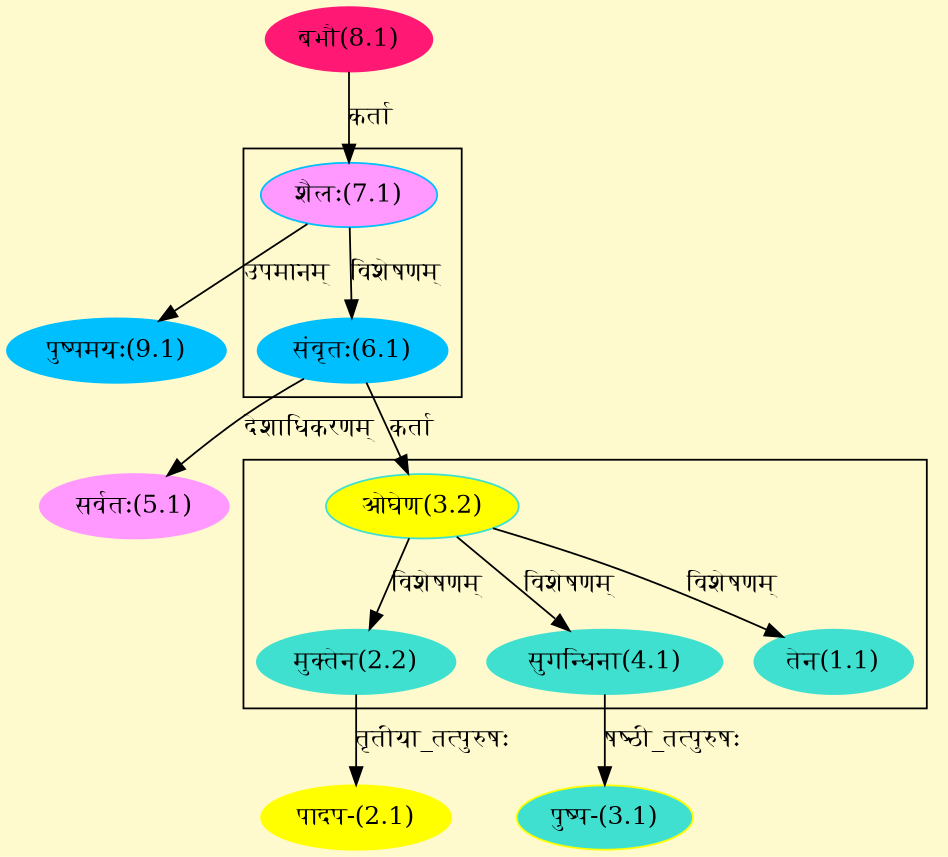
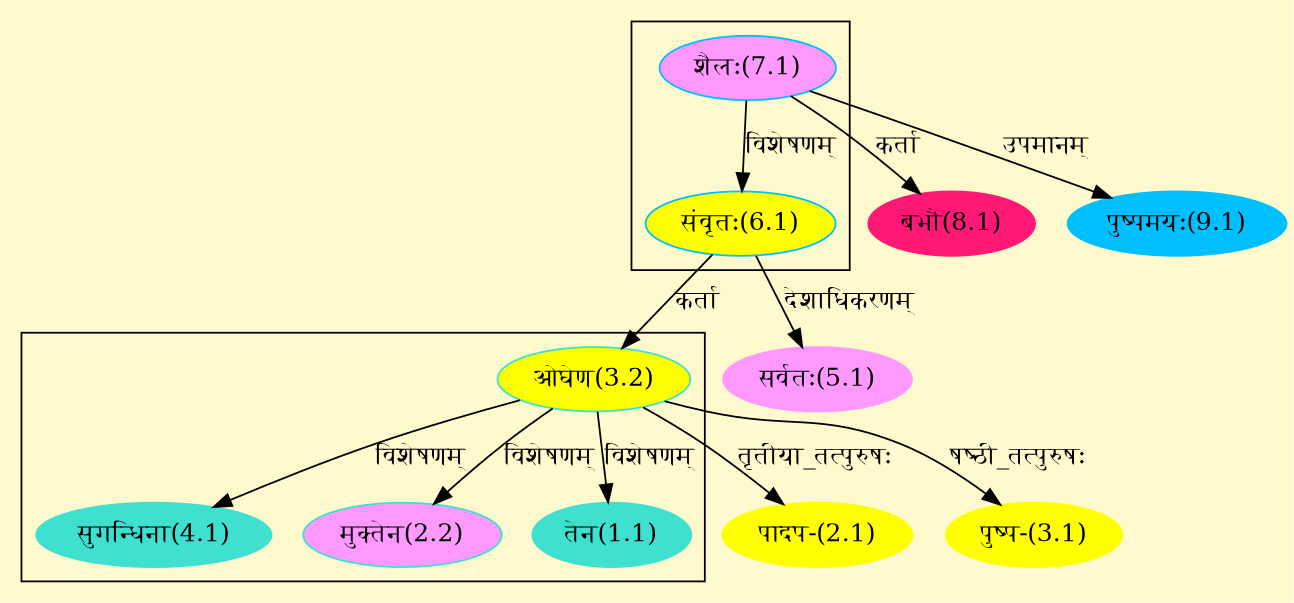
edge "बभौ(8.1)" -> "शैलः(7.1)": reversed
node "संवृतः(6.1)": fillcolor #00bfff -> #ffff00
node "मुक्तेन(2.2)": fillcolor #40e0d0 -> #ff99ff
edge "मुक्तेन(2.2)" -> "पादप-(2.1)": now "ओघेण(3.2)" -> "पादप-(2.1)"
edge "सुगन्धिना(4.1)" -> "पुष्प-(3.1)": now "ओघेण(3.2)" -> "पुष्प-(3.1)"
node "पुष्प-(3.1)": fillcolor #40e0d0 -> #ffff00
